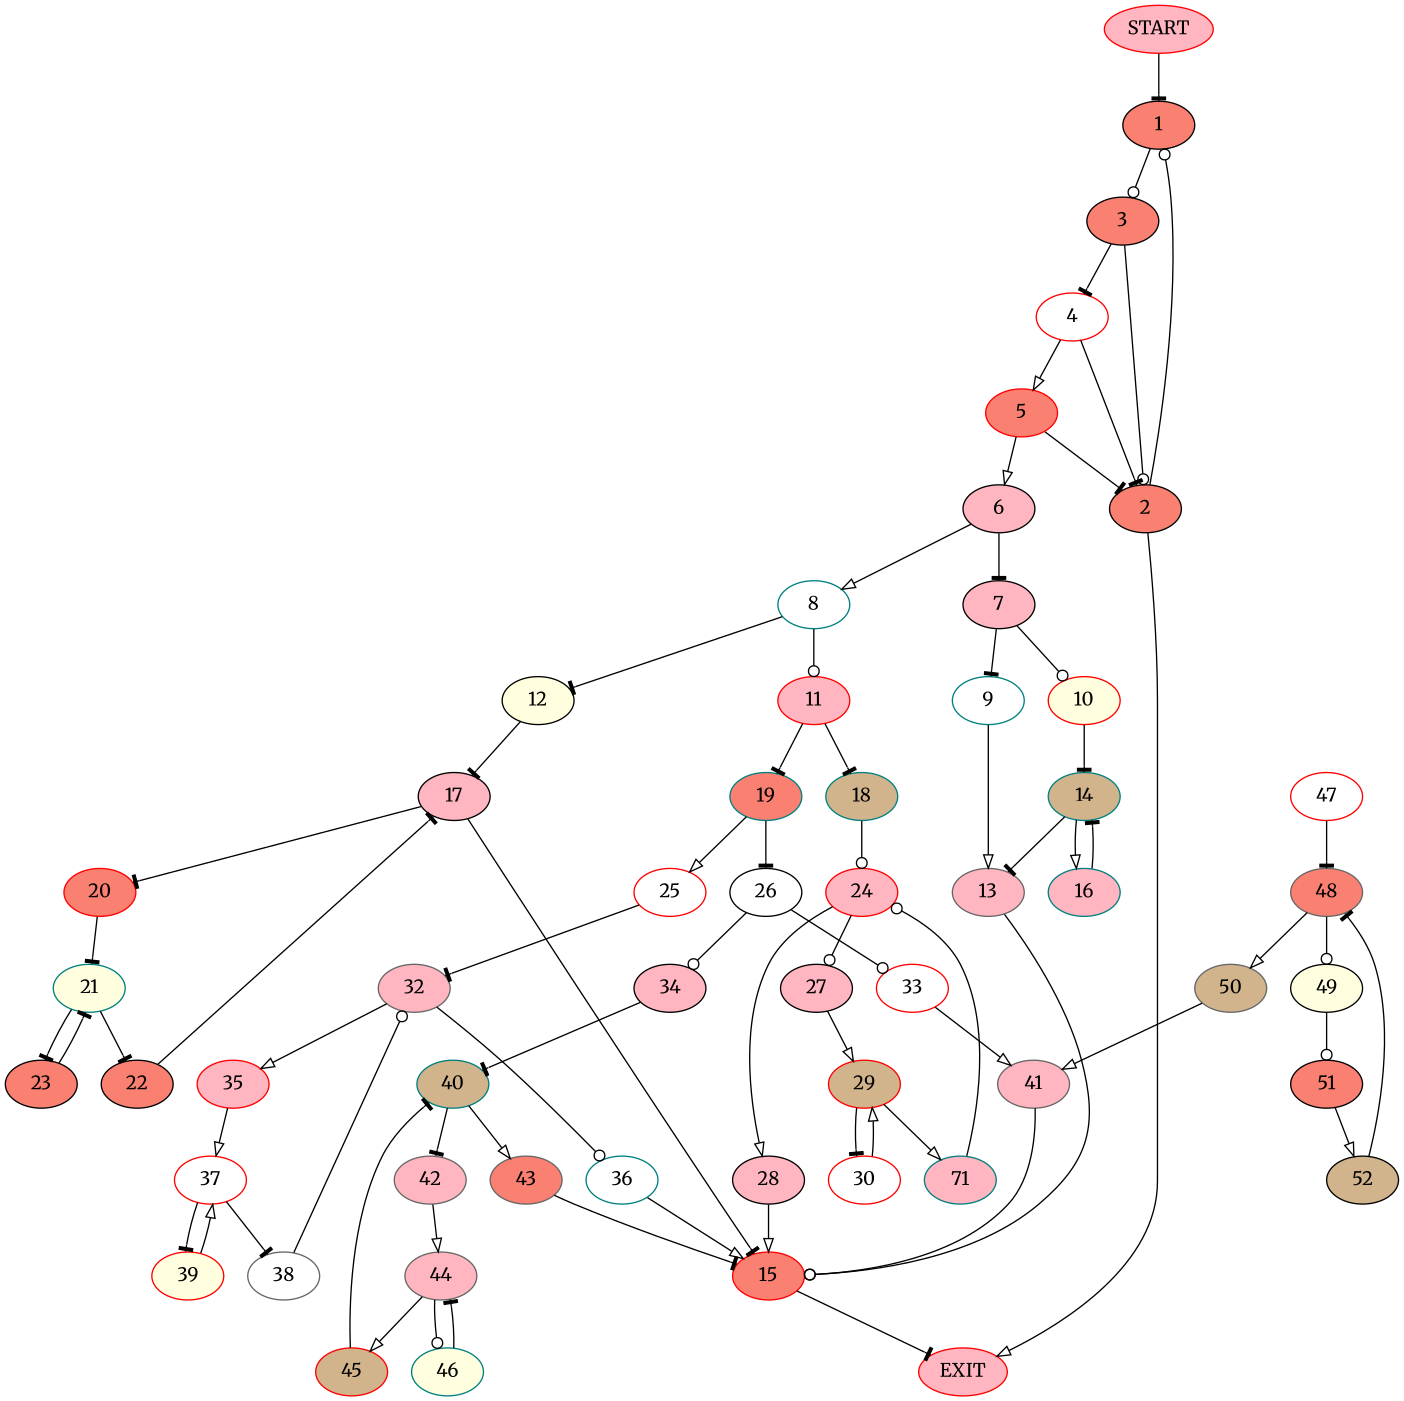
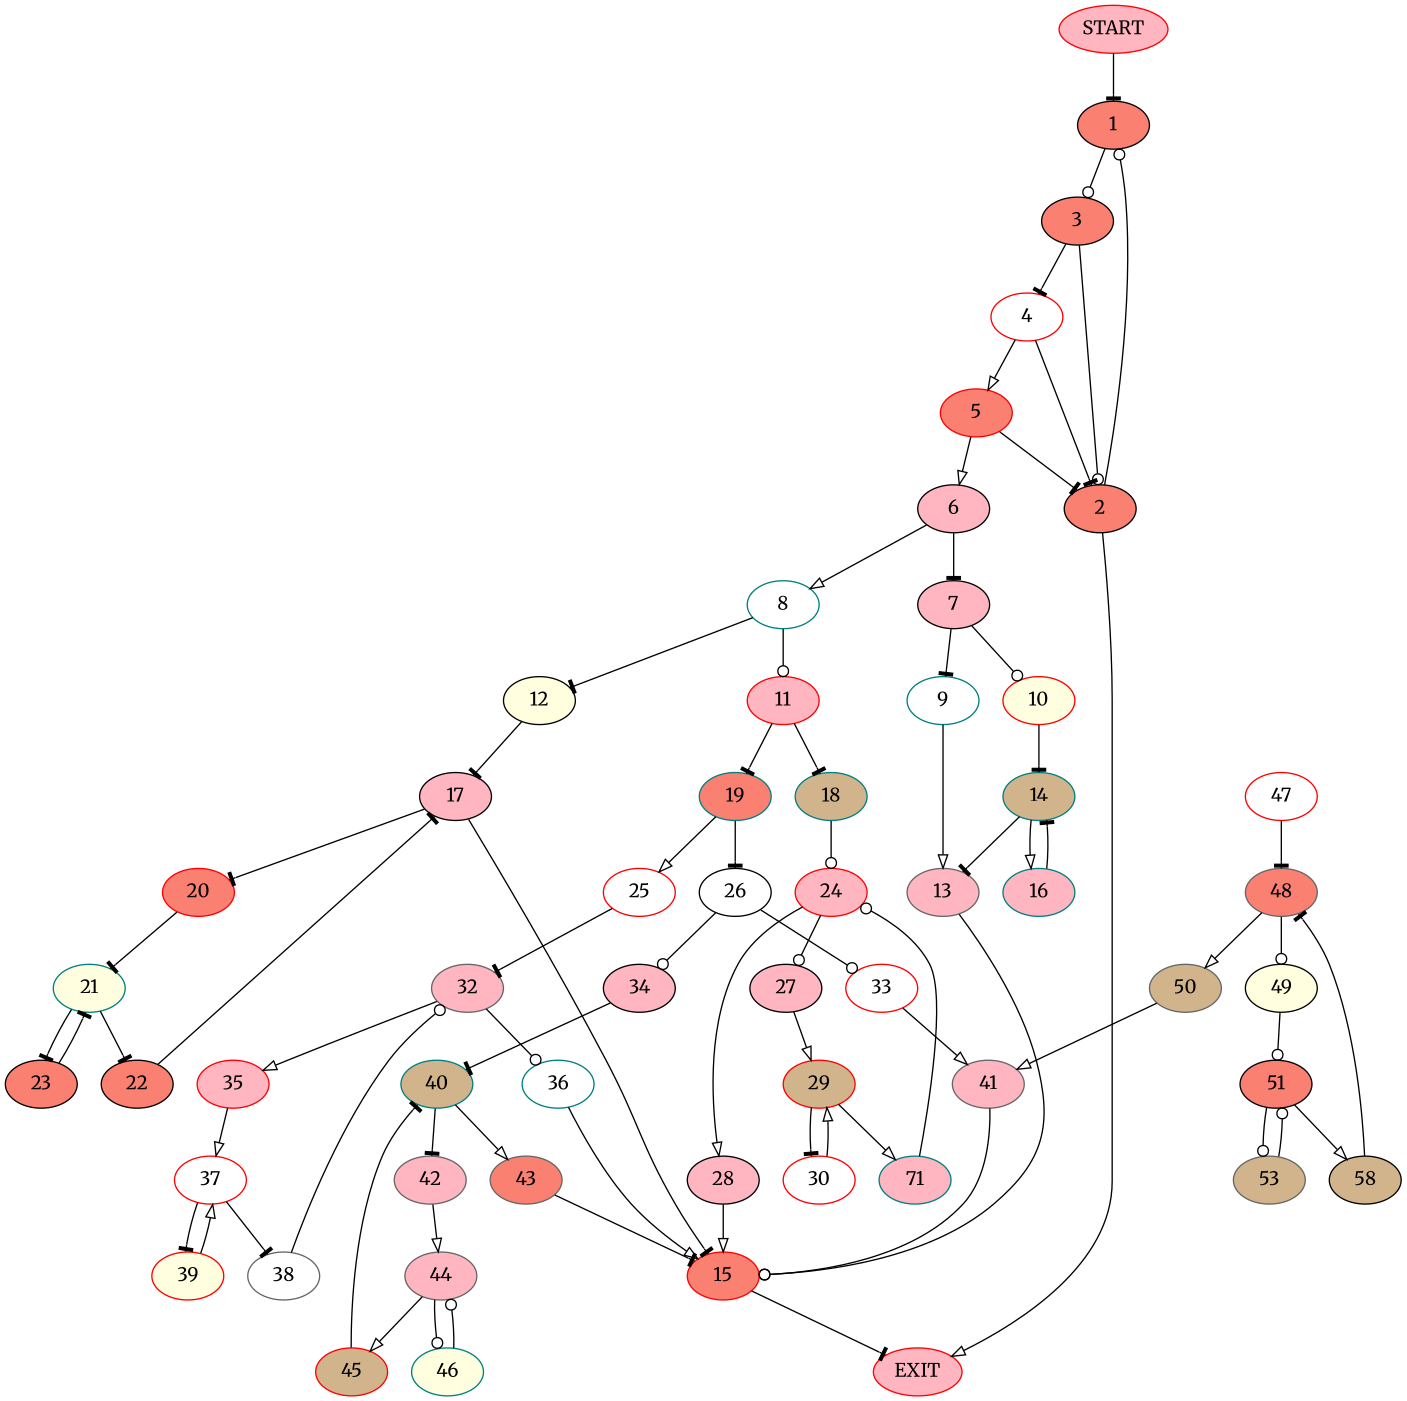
node "53": added
node "52": label "52" -> "58"
edge "46" -> "44": arrowhead tee -> odot
